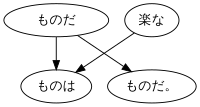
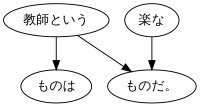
node "ものだ": label "ものだ" -> "教師という"
edge "楽な" -> "ものは": now "楽な" -> "ものだ。"
